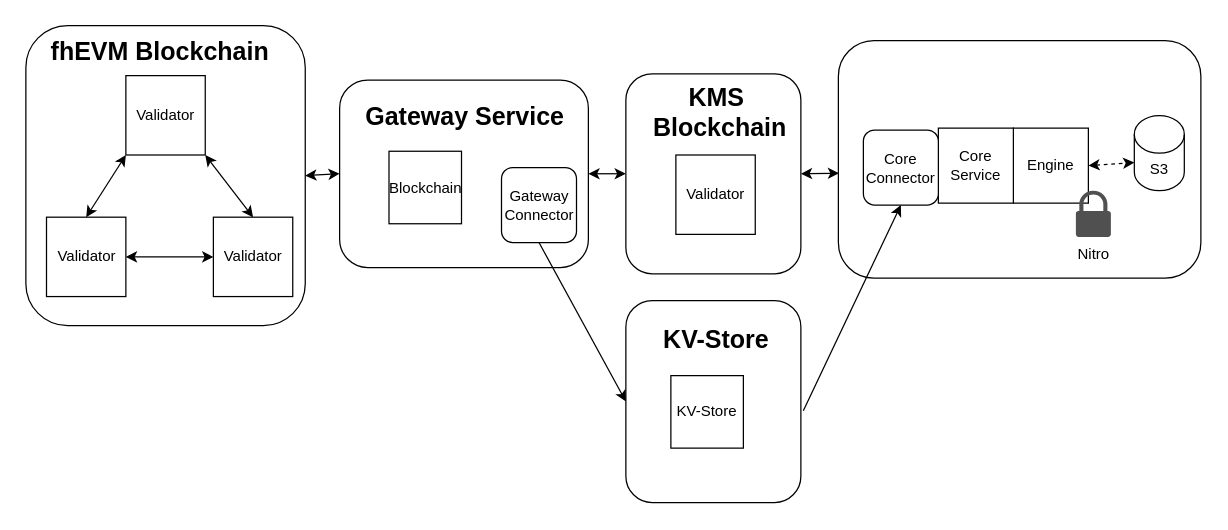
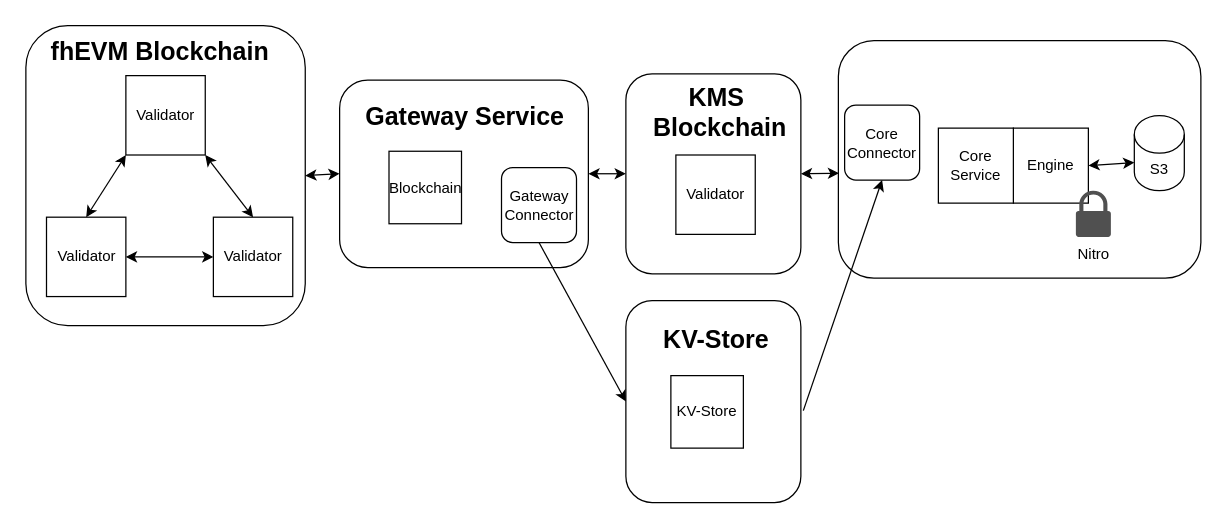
edge "S3" -- "Engine": style dashed -> solid
node "Core Connector": moved (901, 168) -> (882, 143)
